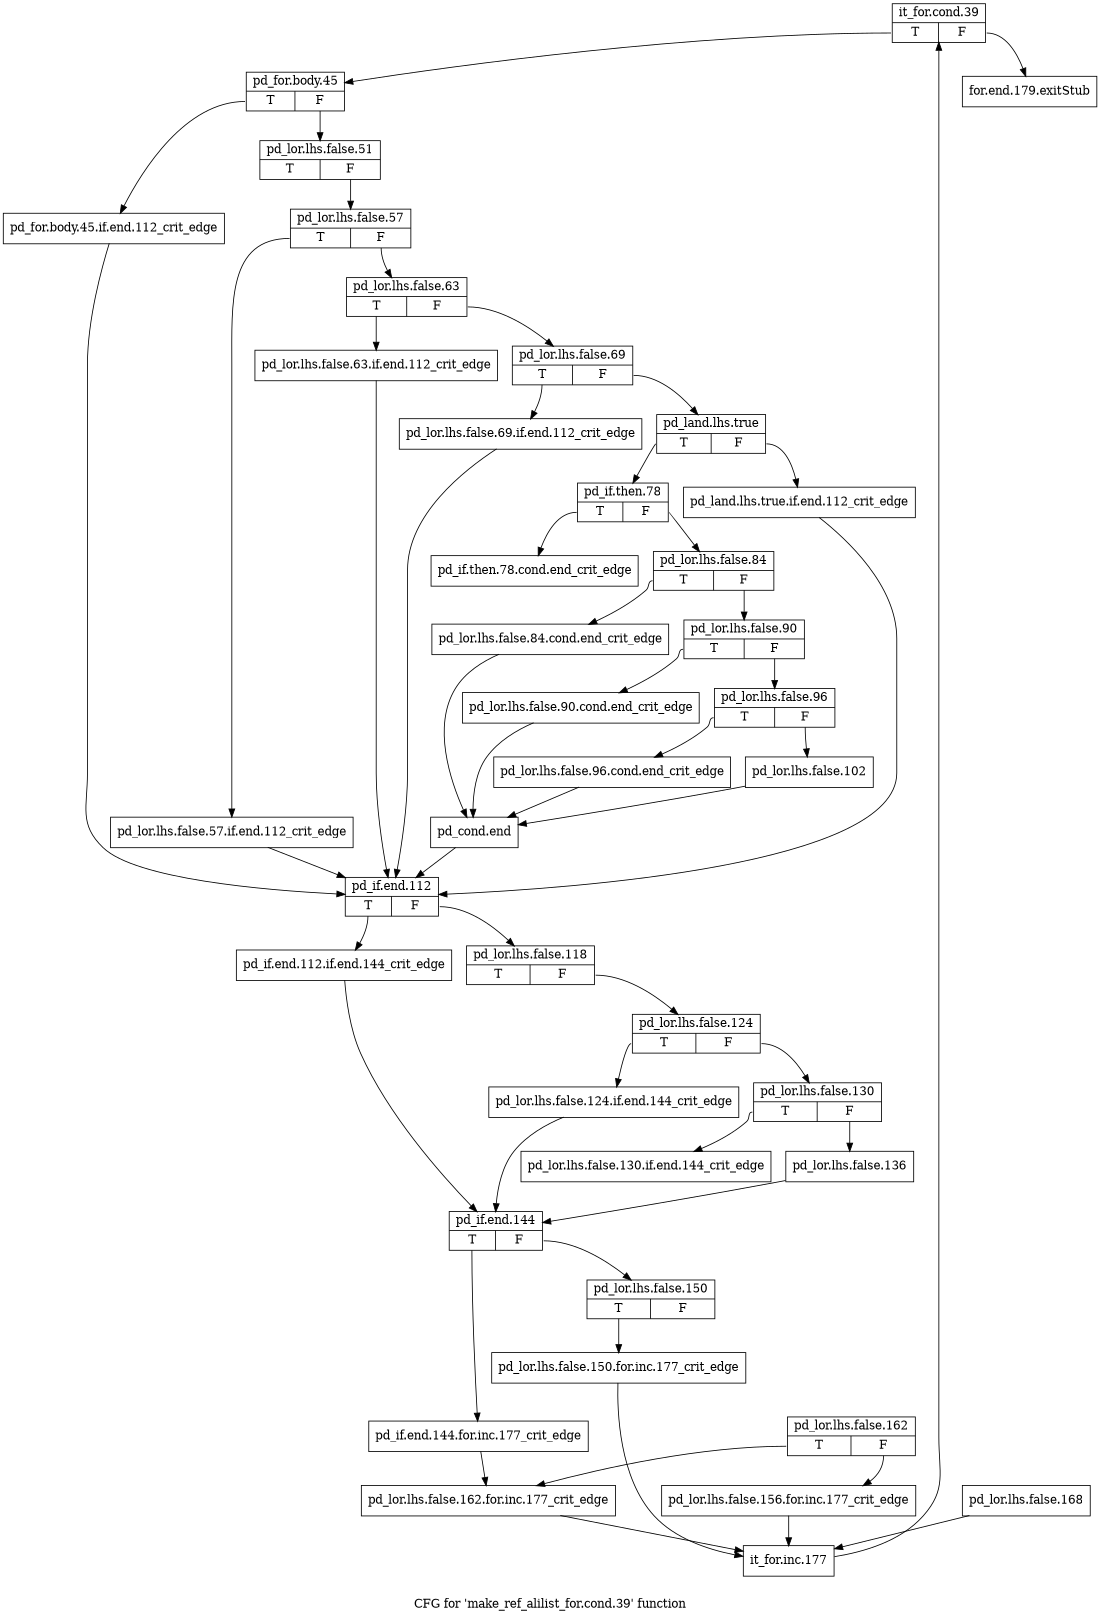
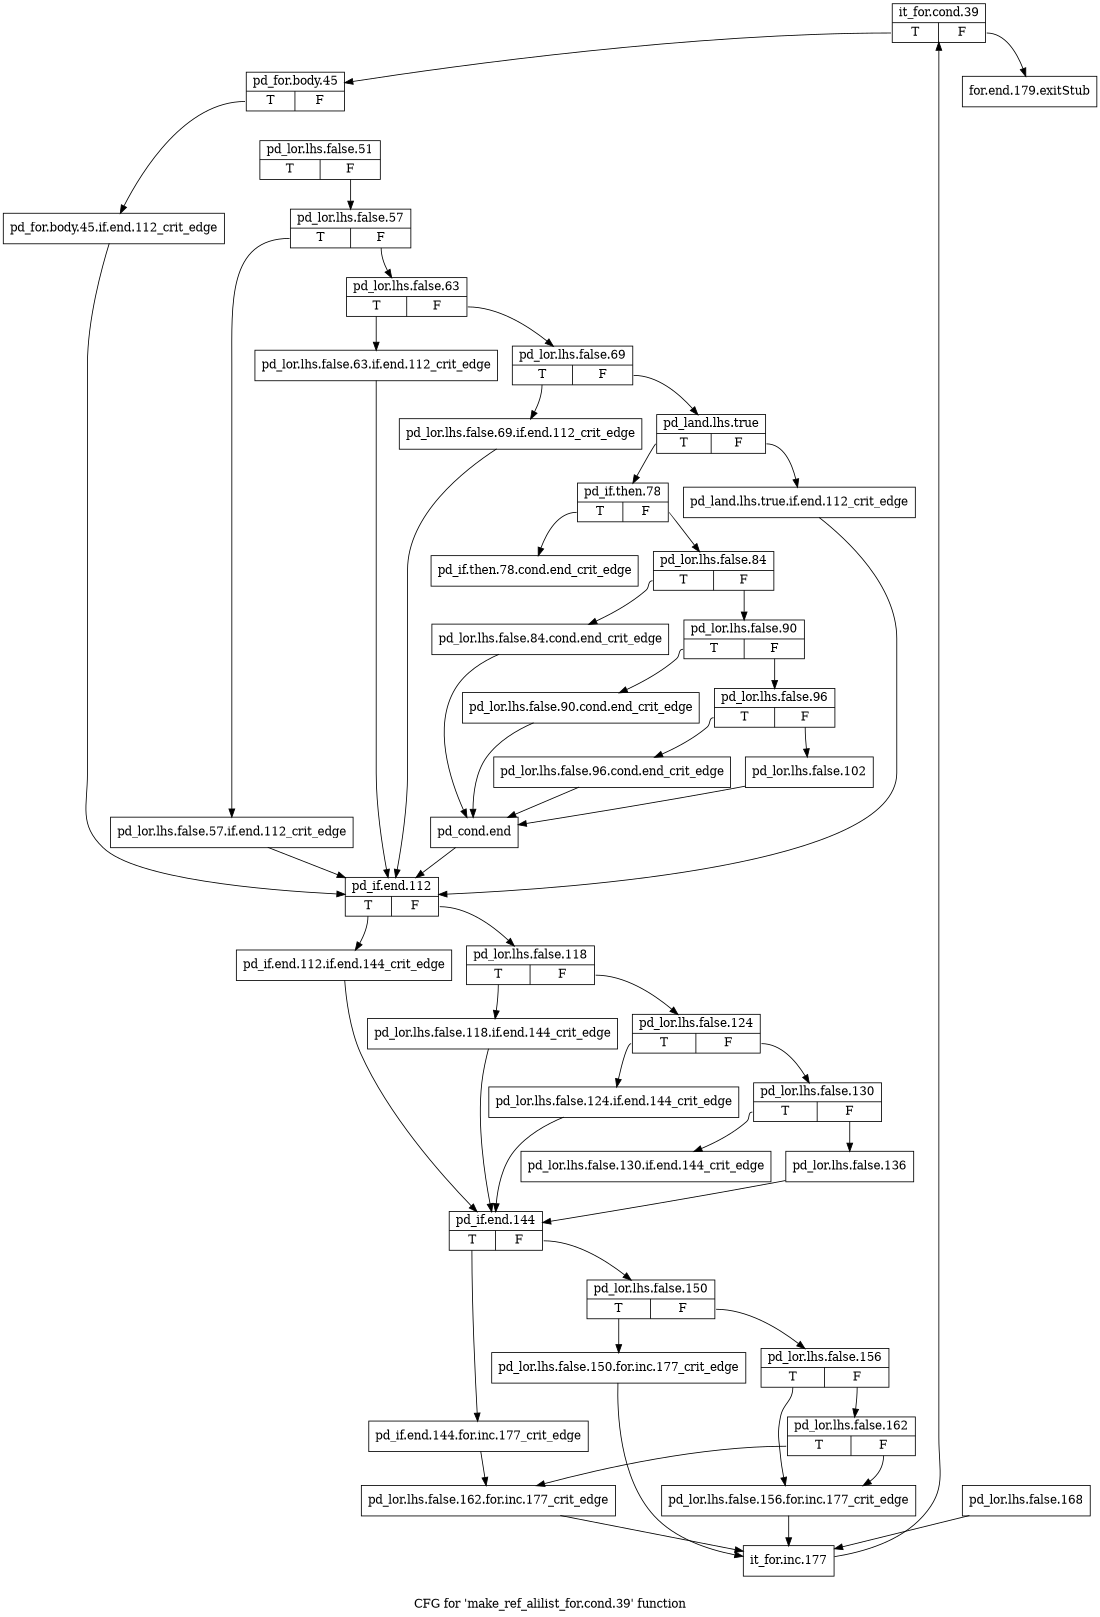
edge "pd_for.body.45" -> "pd_lor.lhs.false.51": removed
node "pd_lor.lhs.false.118.if.end.144_crit_edge": added
node "pd_lor.lhs.false.156": added
